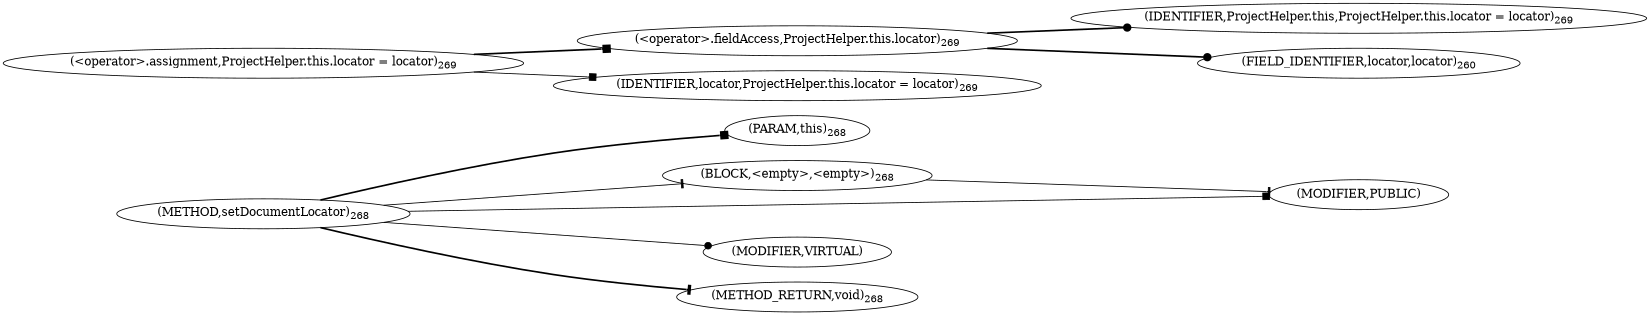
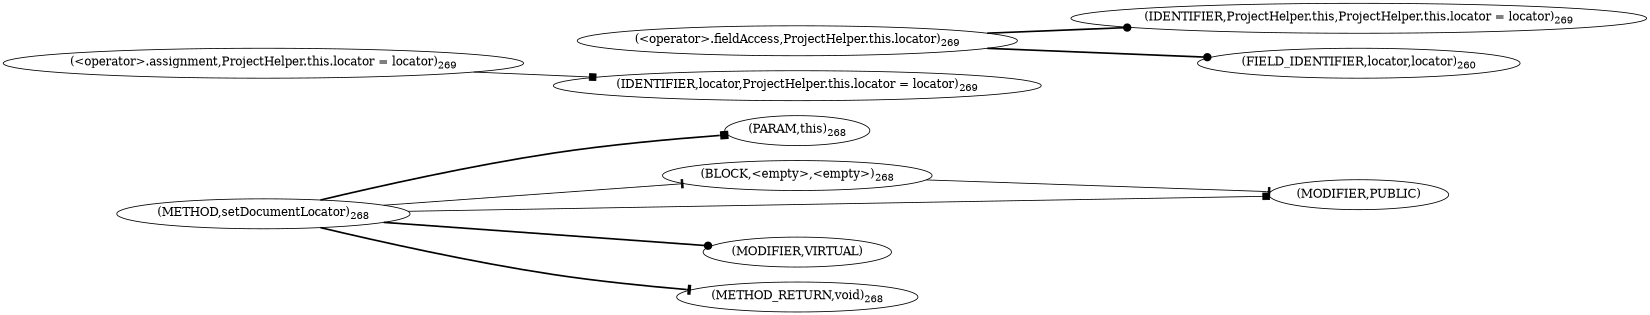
edge "(<operator>.assignment,ProjectHelper.this.locator = locator)" -> "(<operator>.fieldAccess,ProjectHelper.this.locator)": removed
edge "(METHOD,setDocumentLocator)" -> "(MODIFIER,VIRTUAL)": style solid -> bold
